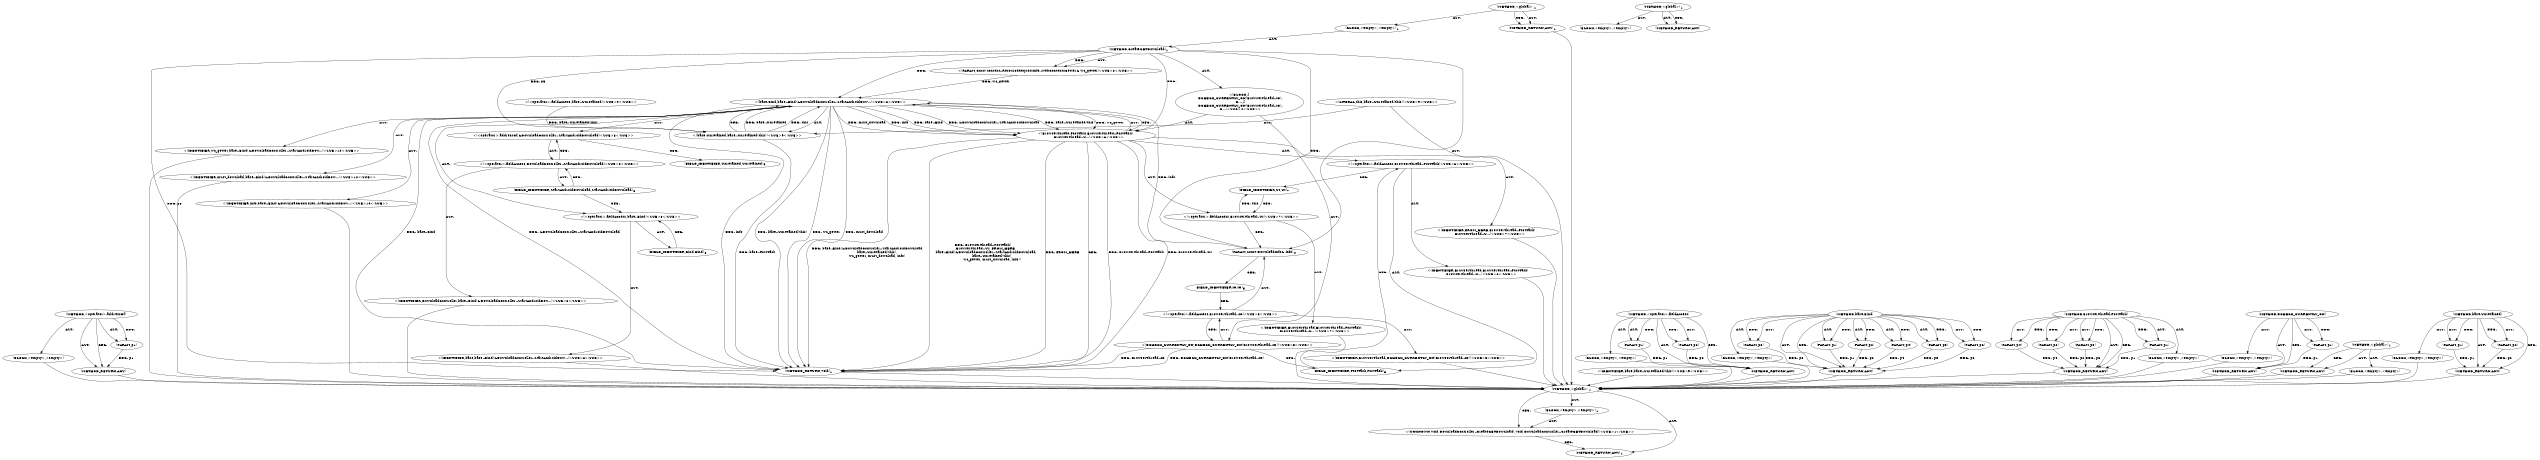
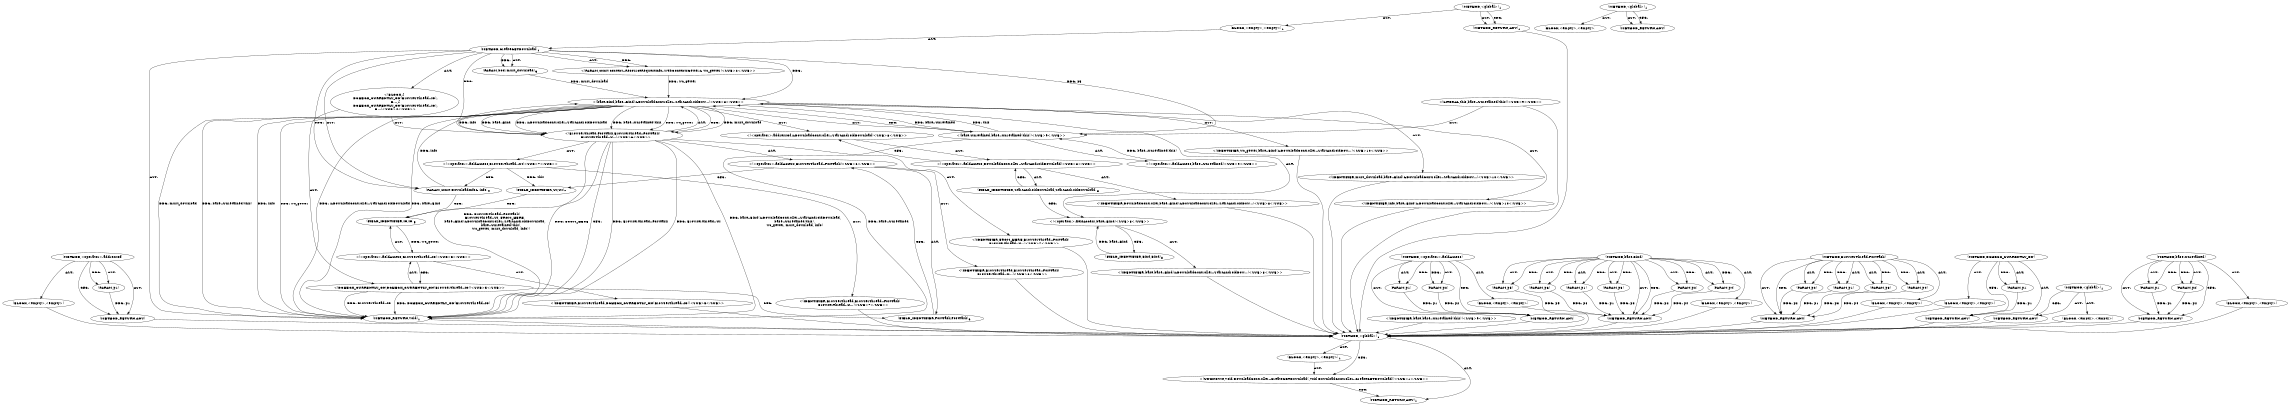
node "(PARAM,bool must_download)": added
edge "<(base.Unretained,base::Unretained(this))<SUB>9</SUB>>" -> "<(<operator>.fieldAccess,base::Unretained)<SUB>9</SUB>>": added, label "AST:"
node "(FIELD_IDENTIFIER,Unretained,Unretained)": removed
edge "(METHOD,CreateGETDownload)" -> "(METHOD_RETURN,void)": label "DDG: p3" -> "AST: "
edge "(FIELD_IDENTIFIER,UI,UI)" -> "<(<operator>.fieldAccess,BrowserThread::UI)<SUB>7</SUB>>": now "(FIELD_IDENTIFIER,UI,UI)" -> "(FIELD_IDENTIFIER,IO,IO)"
edge "<(<operator>.fieldAccess,base::Bind)<SUB>8</SUB>>" -> "(FIELD_IDENTIFIER,Bind,Bind)": label "AST: " -> "CFG: "
edge "(FIELD_IDENTIFIER,Bind,Bind)" -> "<(<operator>.fieldAccess,base::Bind)<SUB>8</SUB>>": label "CFG: " -> "DDG: base::Bind"
edge "<(base.Unretained,base::Unretained(this))<SUB>9</SUB>>" -> "(METHOD_RETURN,void)": label "DDG: base::PostTask" -> "DDG: base::Unretained"
edge "<(<operator>.fieldAccess,BrowserThread::IO)<SUB>5</SUB>>" -> "(PARAM,const DownloadInfo& info)": now "<(<operator>.fieldAccess,BrowserThread::IO)<SUB>5</SUB>>" -> "(FIELD_IDENTIFIER,IO,IO)"
edge "(FIELD_IDENTIFIER,IO,IO)" -> "<(<operator>.fieldAccess,BrowserThread::IO)<SUB>5</SUB>>": label "CFG: " -> "DDG: wc_getter"
